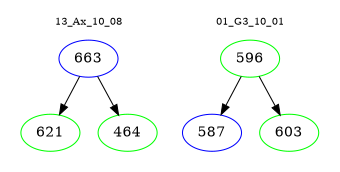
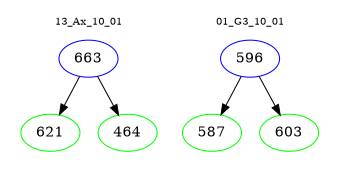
cluster "13_Ax_10_08": label "13_Ax_10_08" -> "13_Ax_10_01"
node "596": color green -> blue
node "587": color blue -> green
